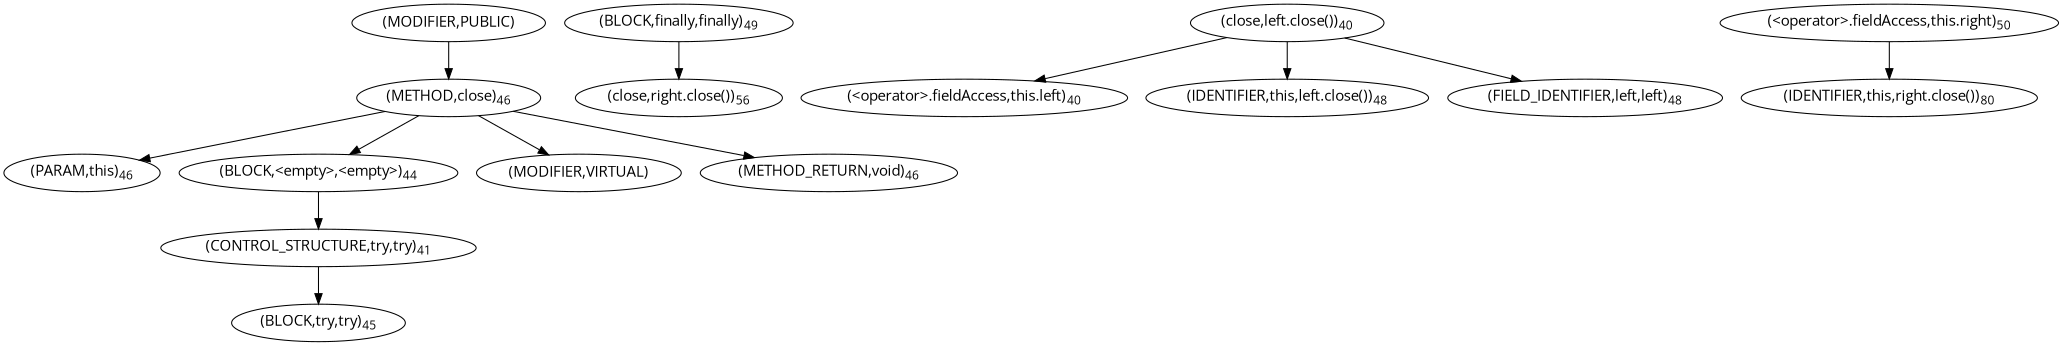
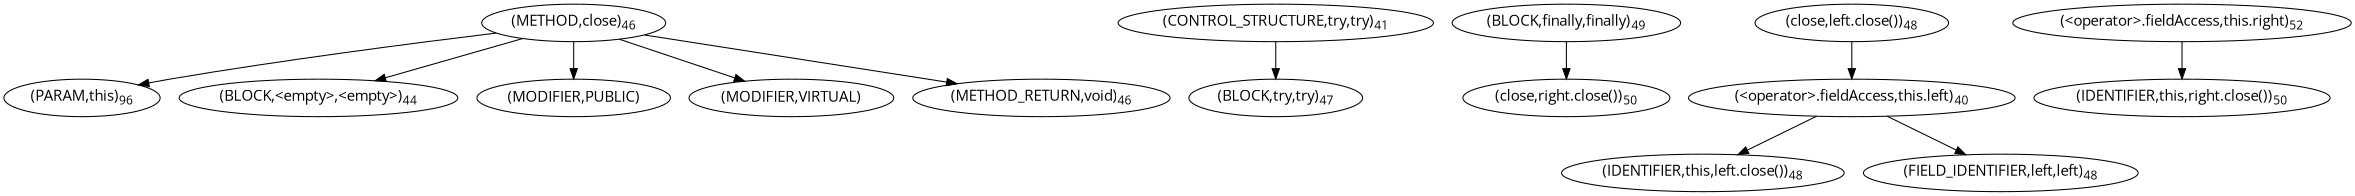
node "(close,left.close())": text "40" -> "48"
node "(<operator>.fieldAccess,this.right)": text "50" -> "52"
edge "(MODIFIER,PUBLIC)" -> "(METHOD,close)": reversed
edge "(close,left.close())" -> "(IDENTIFIER,this,left.close())": now "(<operator>.fieldAccess,this.left)" -> "(IDENTIFIER,this,left.close())"
edge "(close,left.close())" -> "(FIELD_IDENTIFIER,left,left)": now "(<operator>.fieldAccess,this.left)" -> "(FIELD_IDENTIFIER,left,left)"
node "(close,right.close())": text "56" -> "50"
node "(IDENTIFIER,this,right.close())": text "80" -> "50"
node "(PARAM,this)": text "46" -> "96"
edge "(BLOCK,<empty>,<empty>)" -> "(CONTROL_STRUCTURE,try,try)": removed
node "(BLOCK,try,try)": text "45" -> "47"
